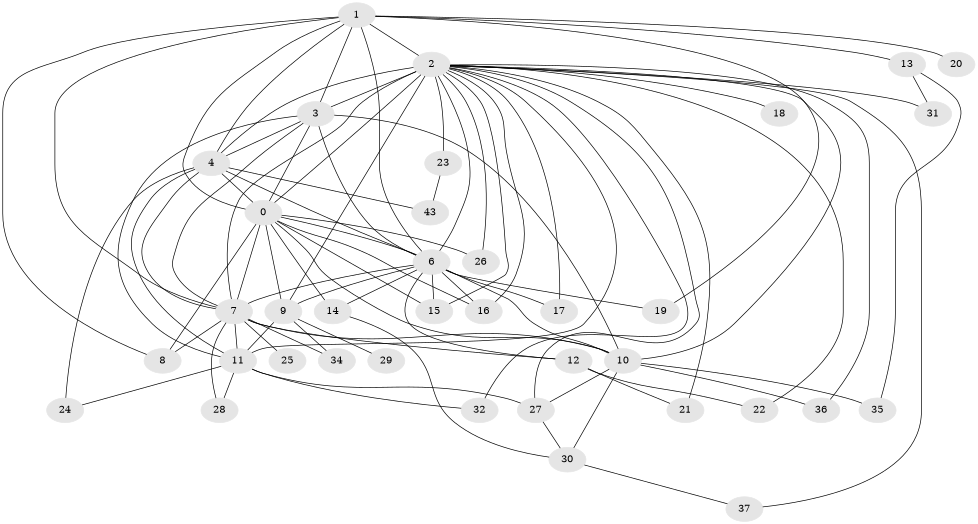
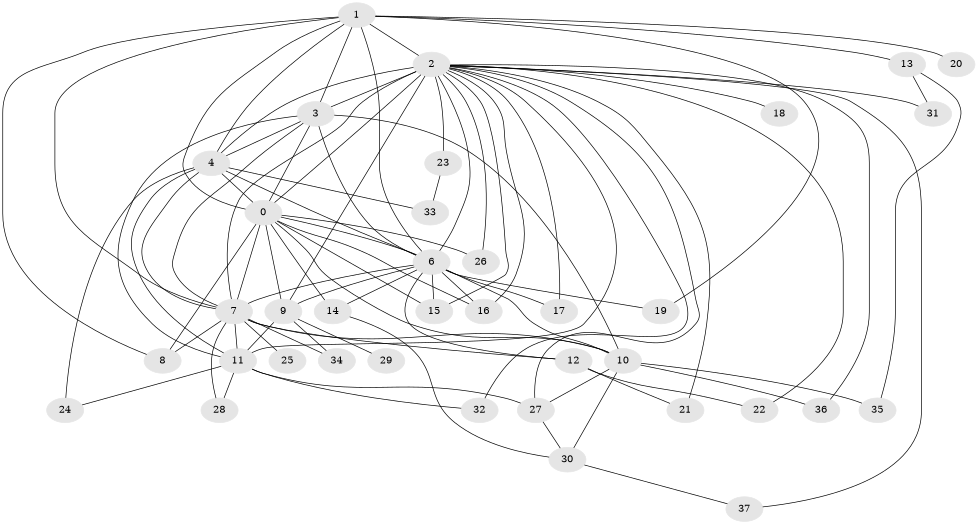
edge "2" -- "10": removed
node "43": label "43" -> "33"
